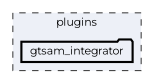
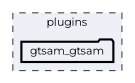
node "gtsam_integrator": label "gtsam_integrator" -> "gtsam_gtsam"
